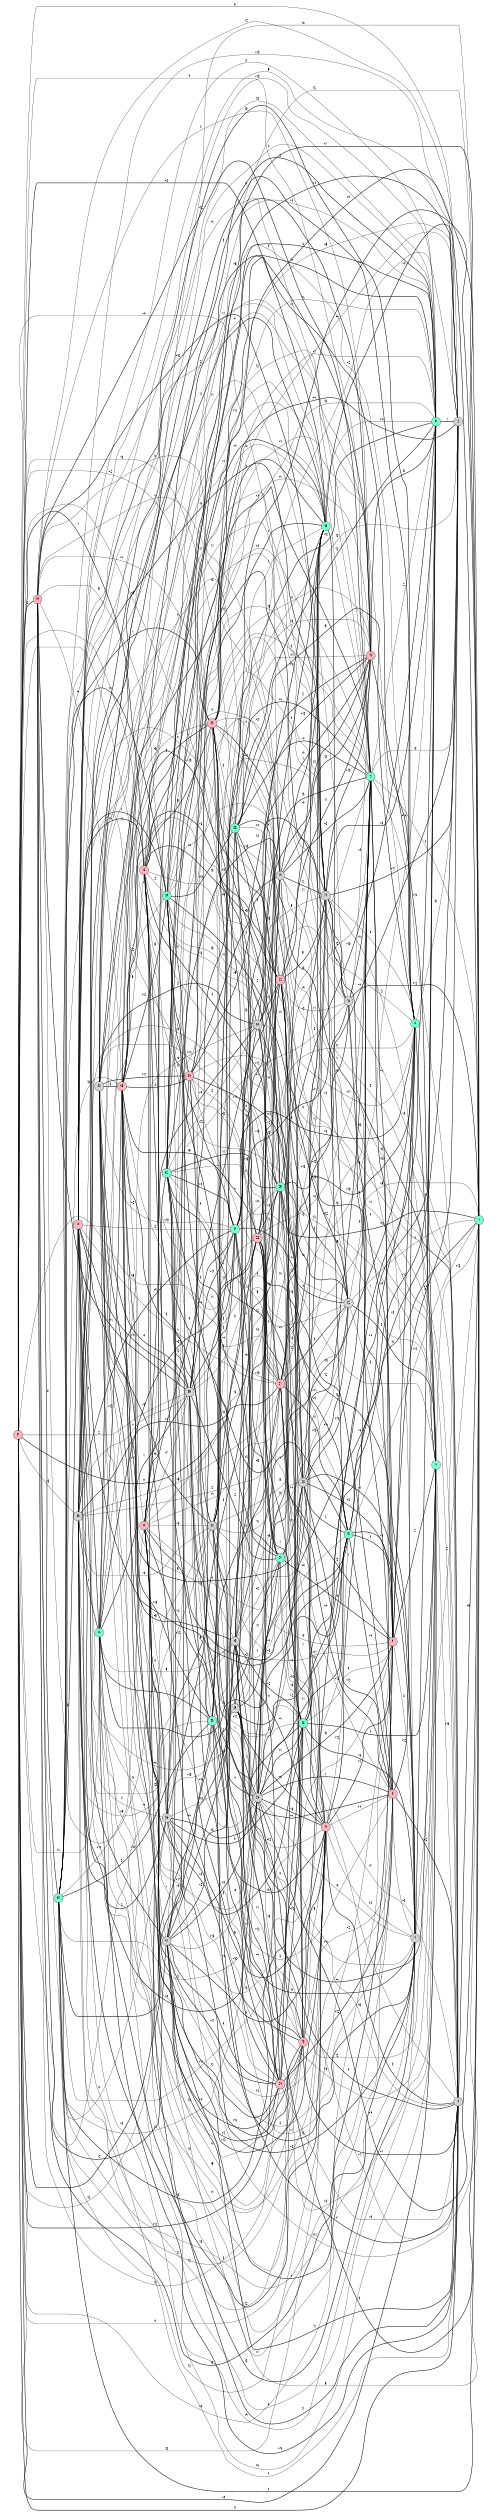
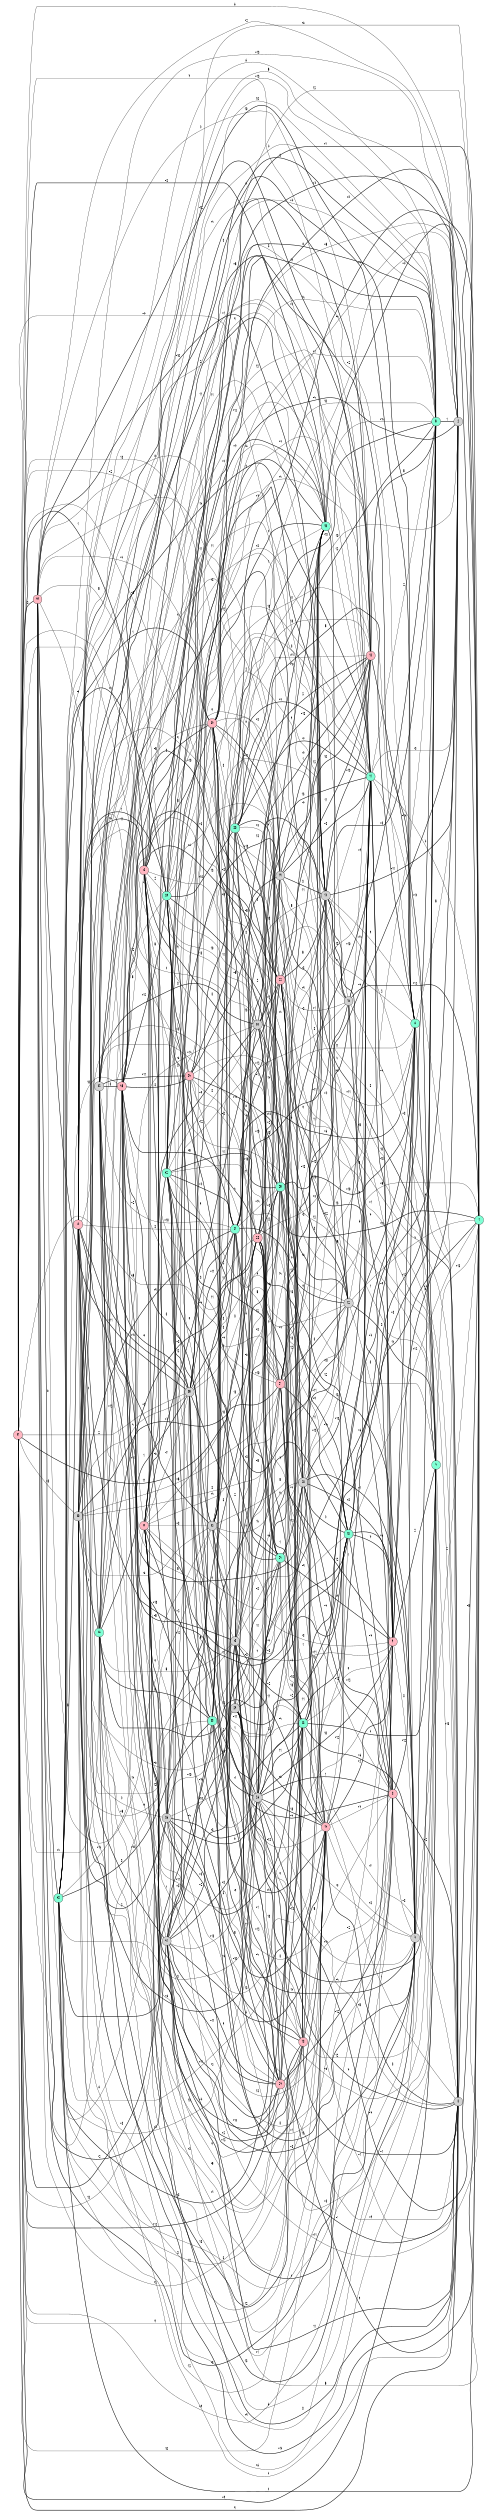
edge "47" -- "21": now "47" -- "38"
edge "12" -- "20": style bold -> solid
